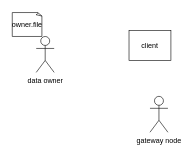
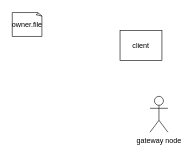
node "client": moved (150, 45) -> (141, 45)
node "data owner": removed
